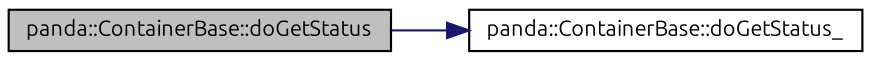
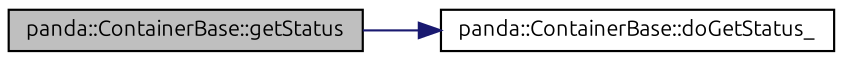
node "panda::ContainerBase::doGetStatus": label "panda::ContainerBase::doGetStatus" -> "panda::ContainerBase::getStatus"
